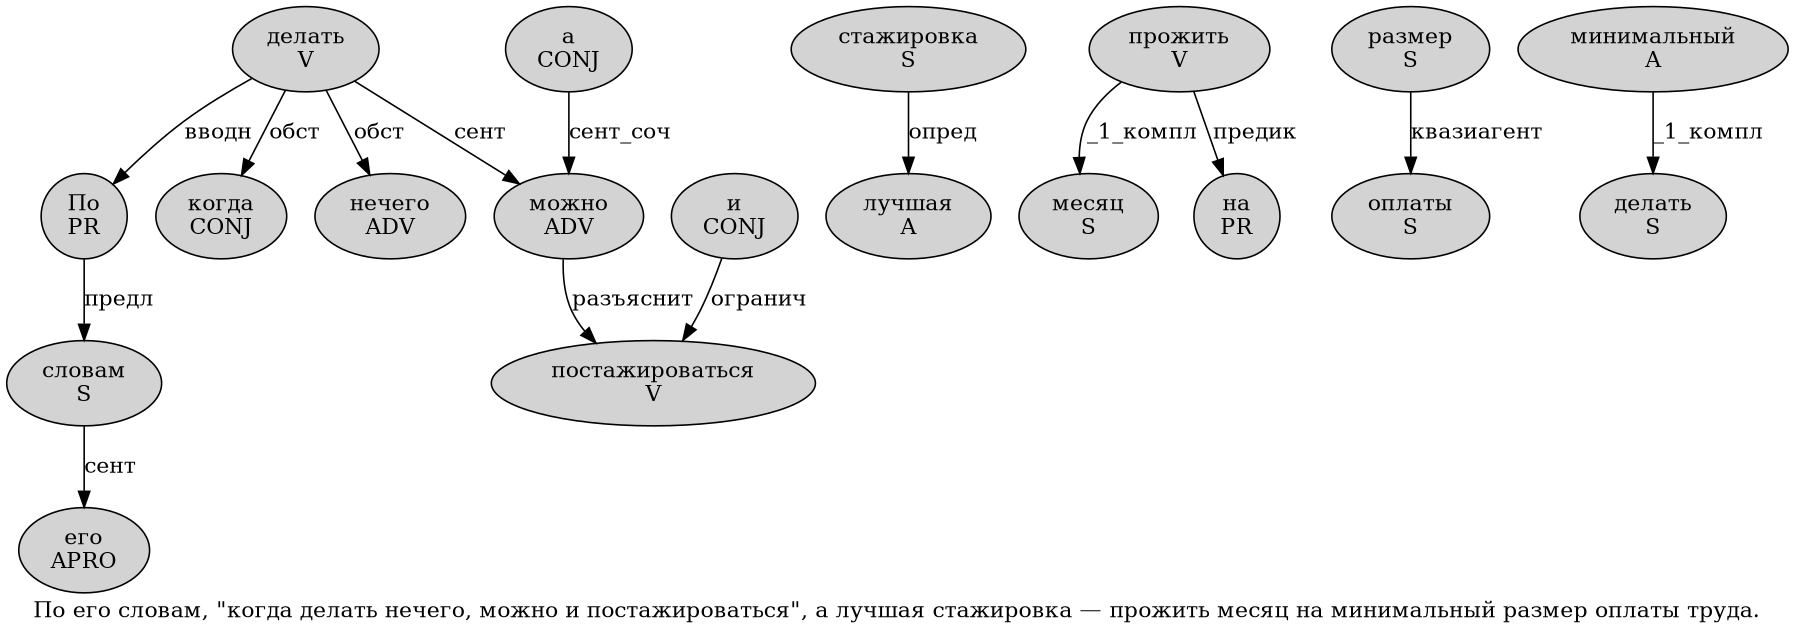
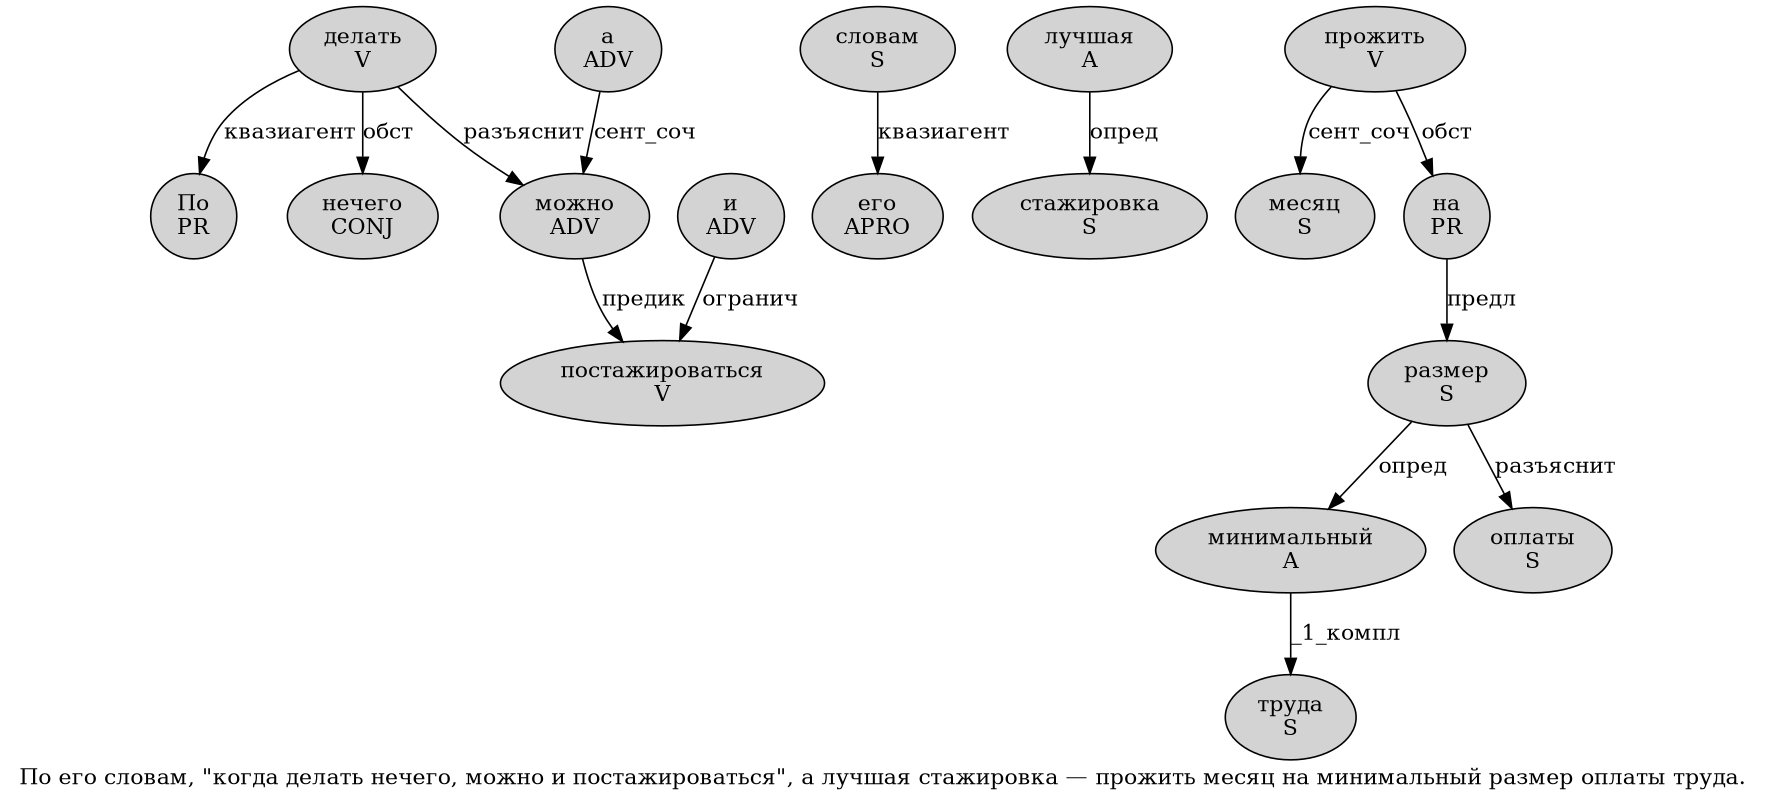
node "а CONJ": label "а CONJ" -> "а ADV"
edge "стажировка S" -> "лучшая A": reversed
edge "делать V" -> "По PR": label "вводн" -> "квазиагент"
edge "делать V" -> "можно ADV": label "сент" -> "разъяснит"
edge "прожить V" -> "месяц S": label "_1_компл" -> "сент_соч"
edge "прожить V" -> "на PR": label "предик" -> "обст"
edge "размер S" -> "оплаты S": label "квазиагент" -> "разъяснит"
node "когда CONJ": removed
node "нечего ADV": label "нечего ADV" -> "нечего CONJ"
node "и CONJ": label "и CONJ" -> "и ADV"
node "делать S": label "делать S" -> "труда S"
edge "По PR" -> "словам S": removed, label "предл"
edge "на PR" -> "размер S": added, label "предл"
edge "можно ADV" -> "постажироваться V": label "разъяснит" -> "предик"
edge "размер S" -> "минимальный A": added, label "опред"
edge "словам S" -> "его APRO": label "сент" -> "квазиагент"
